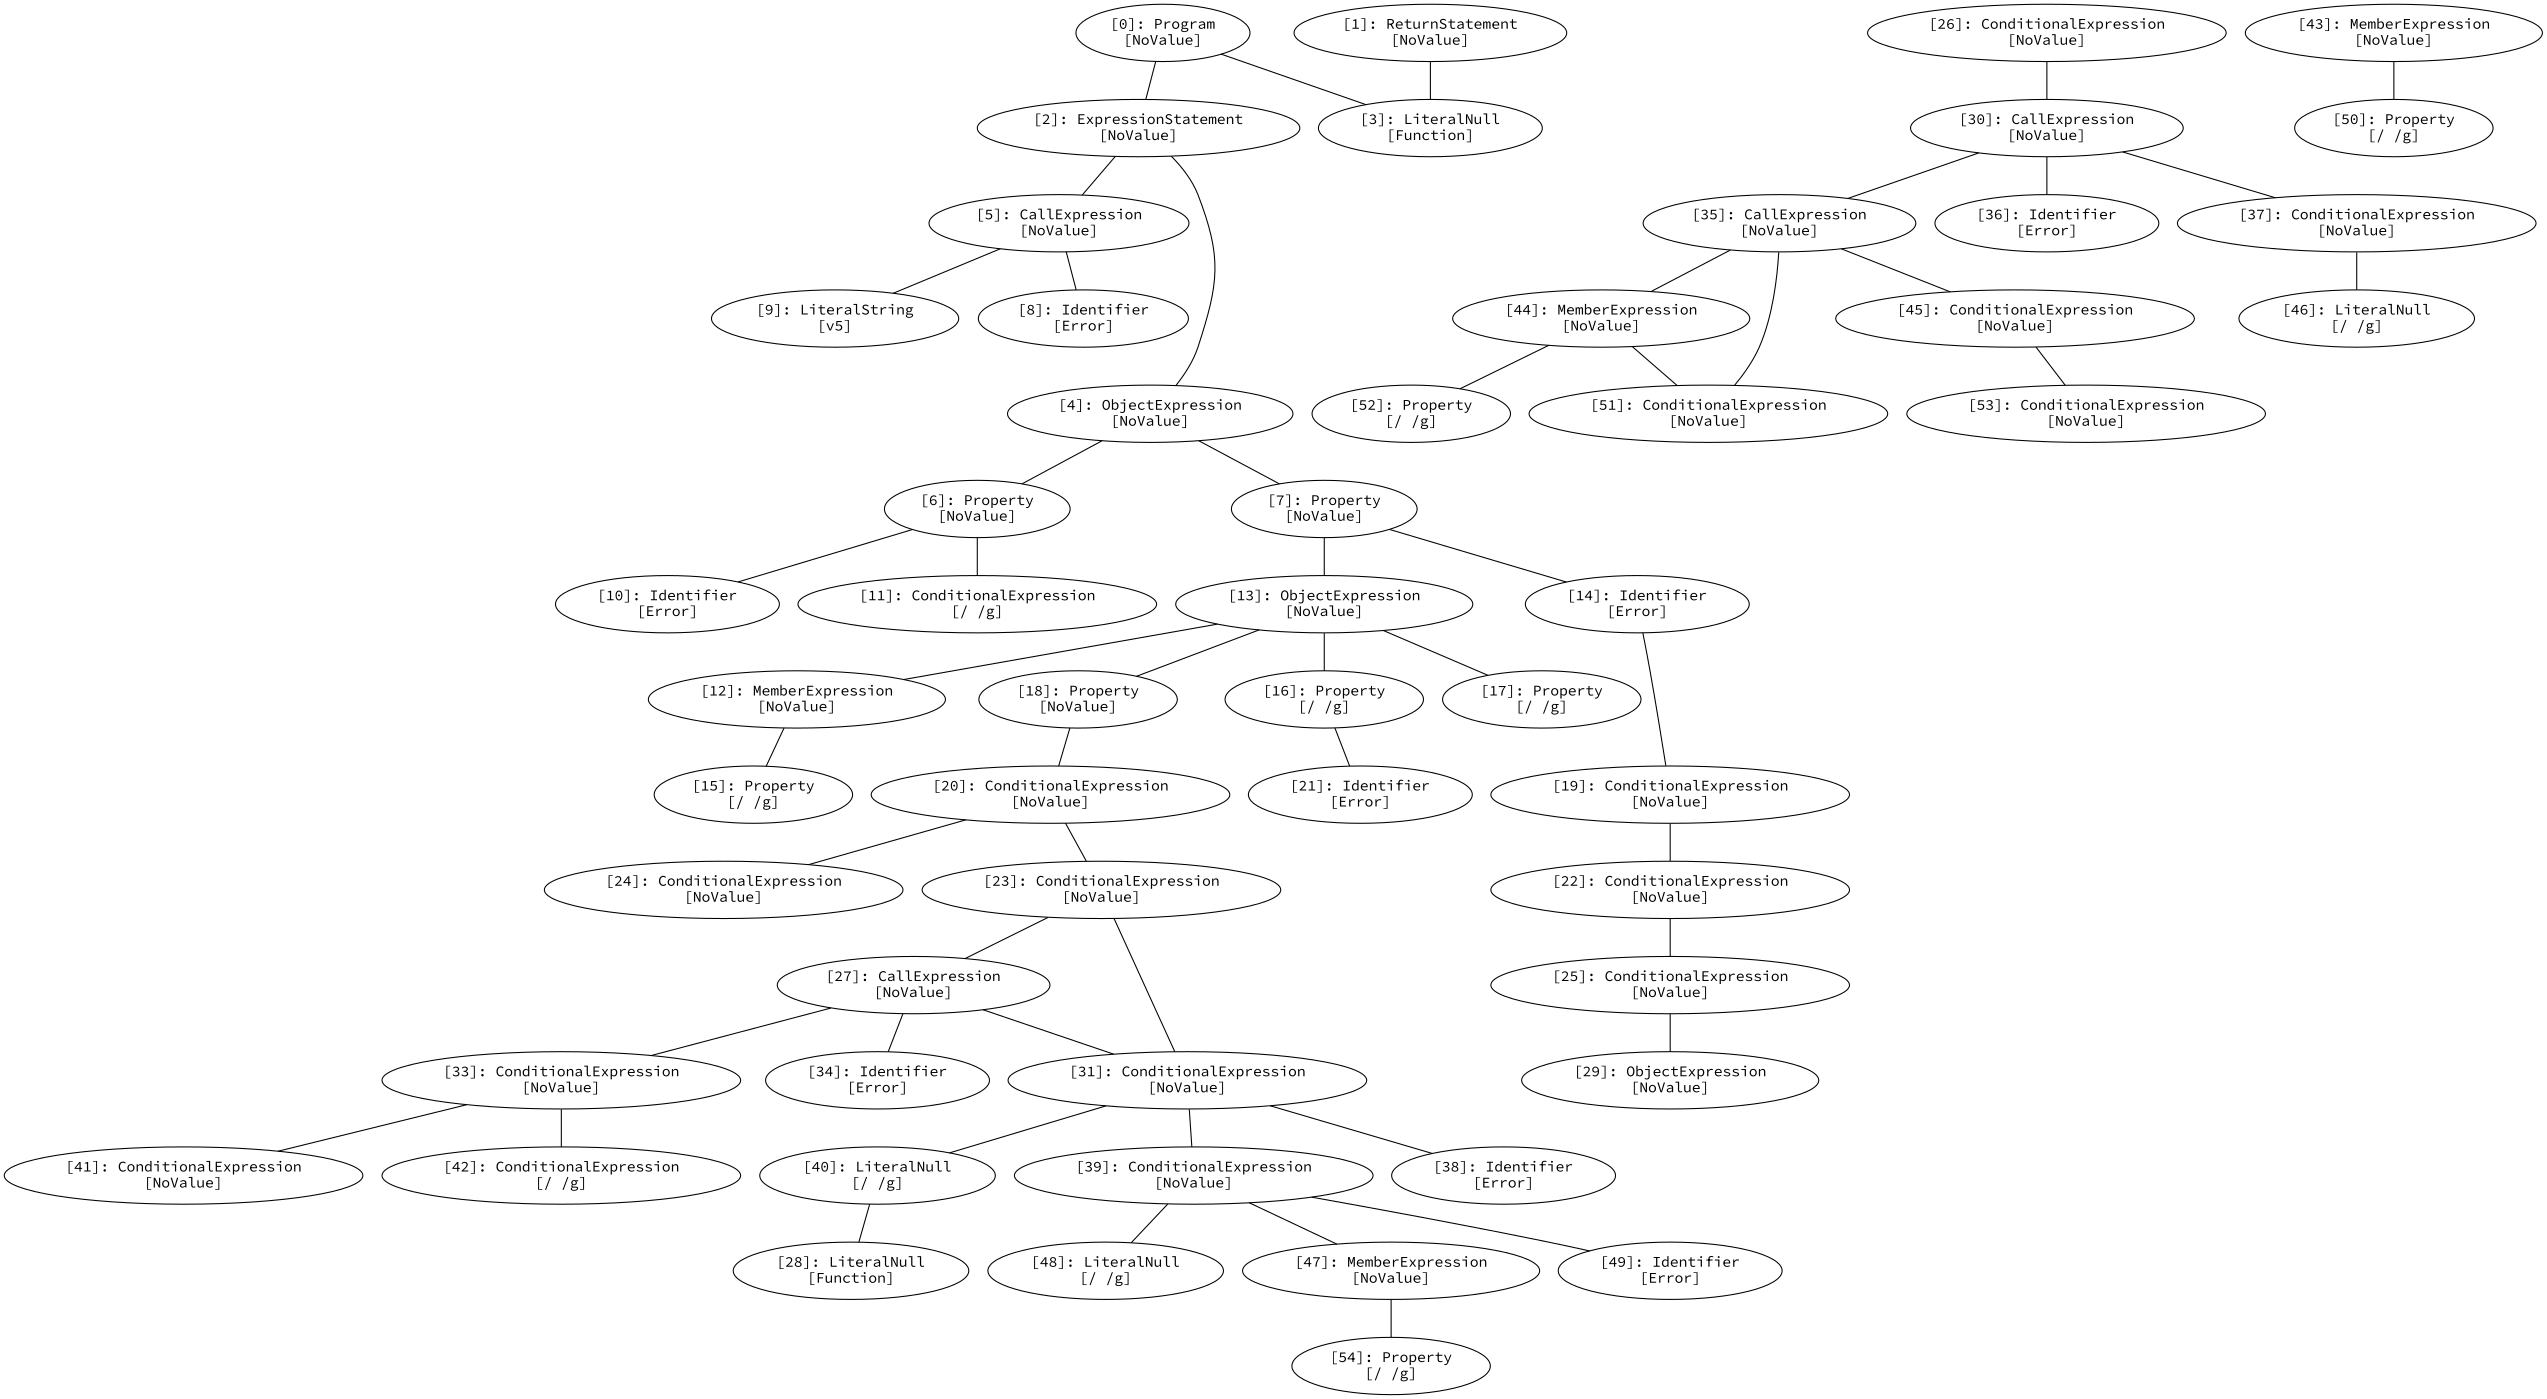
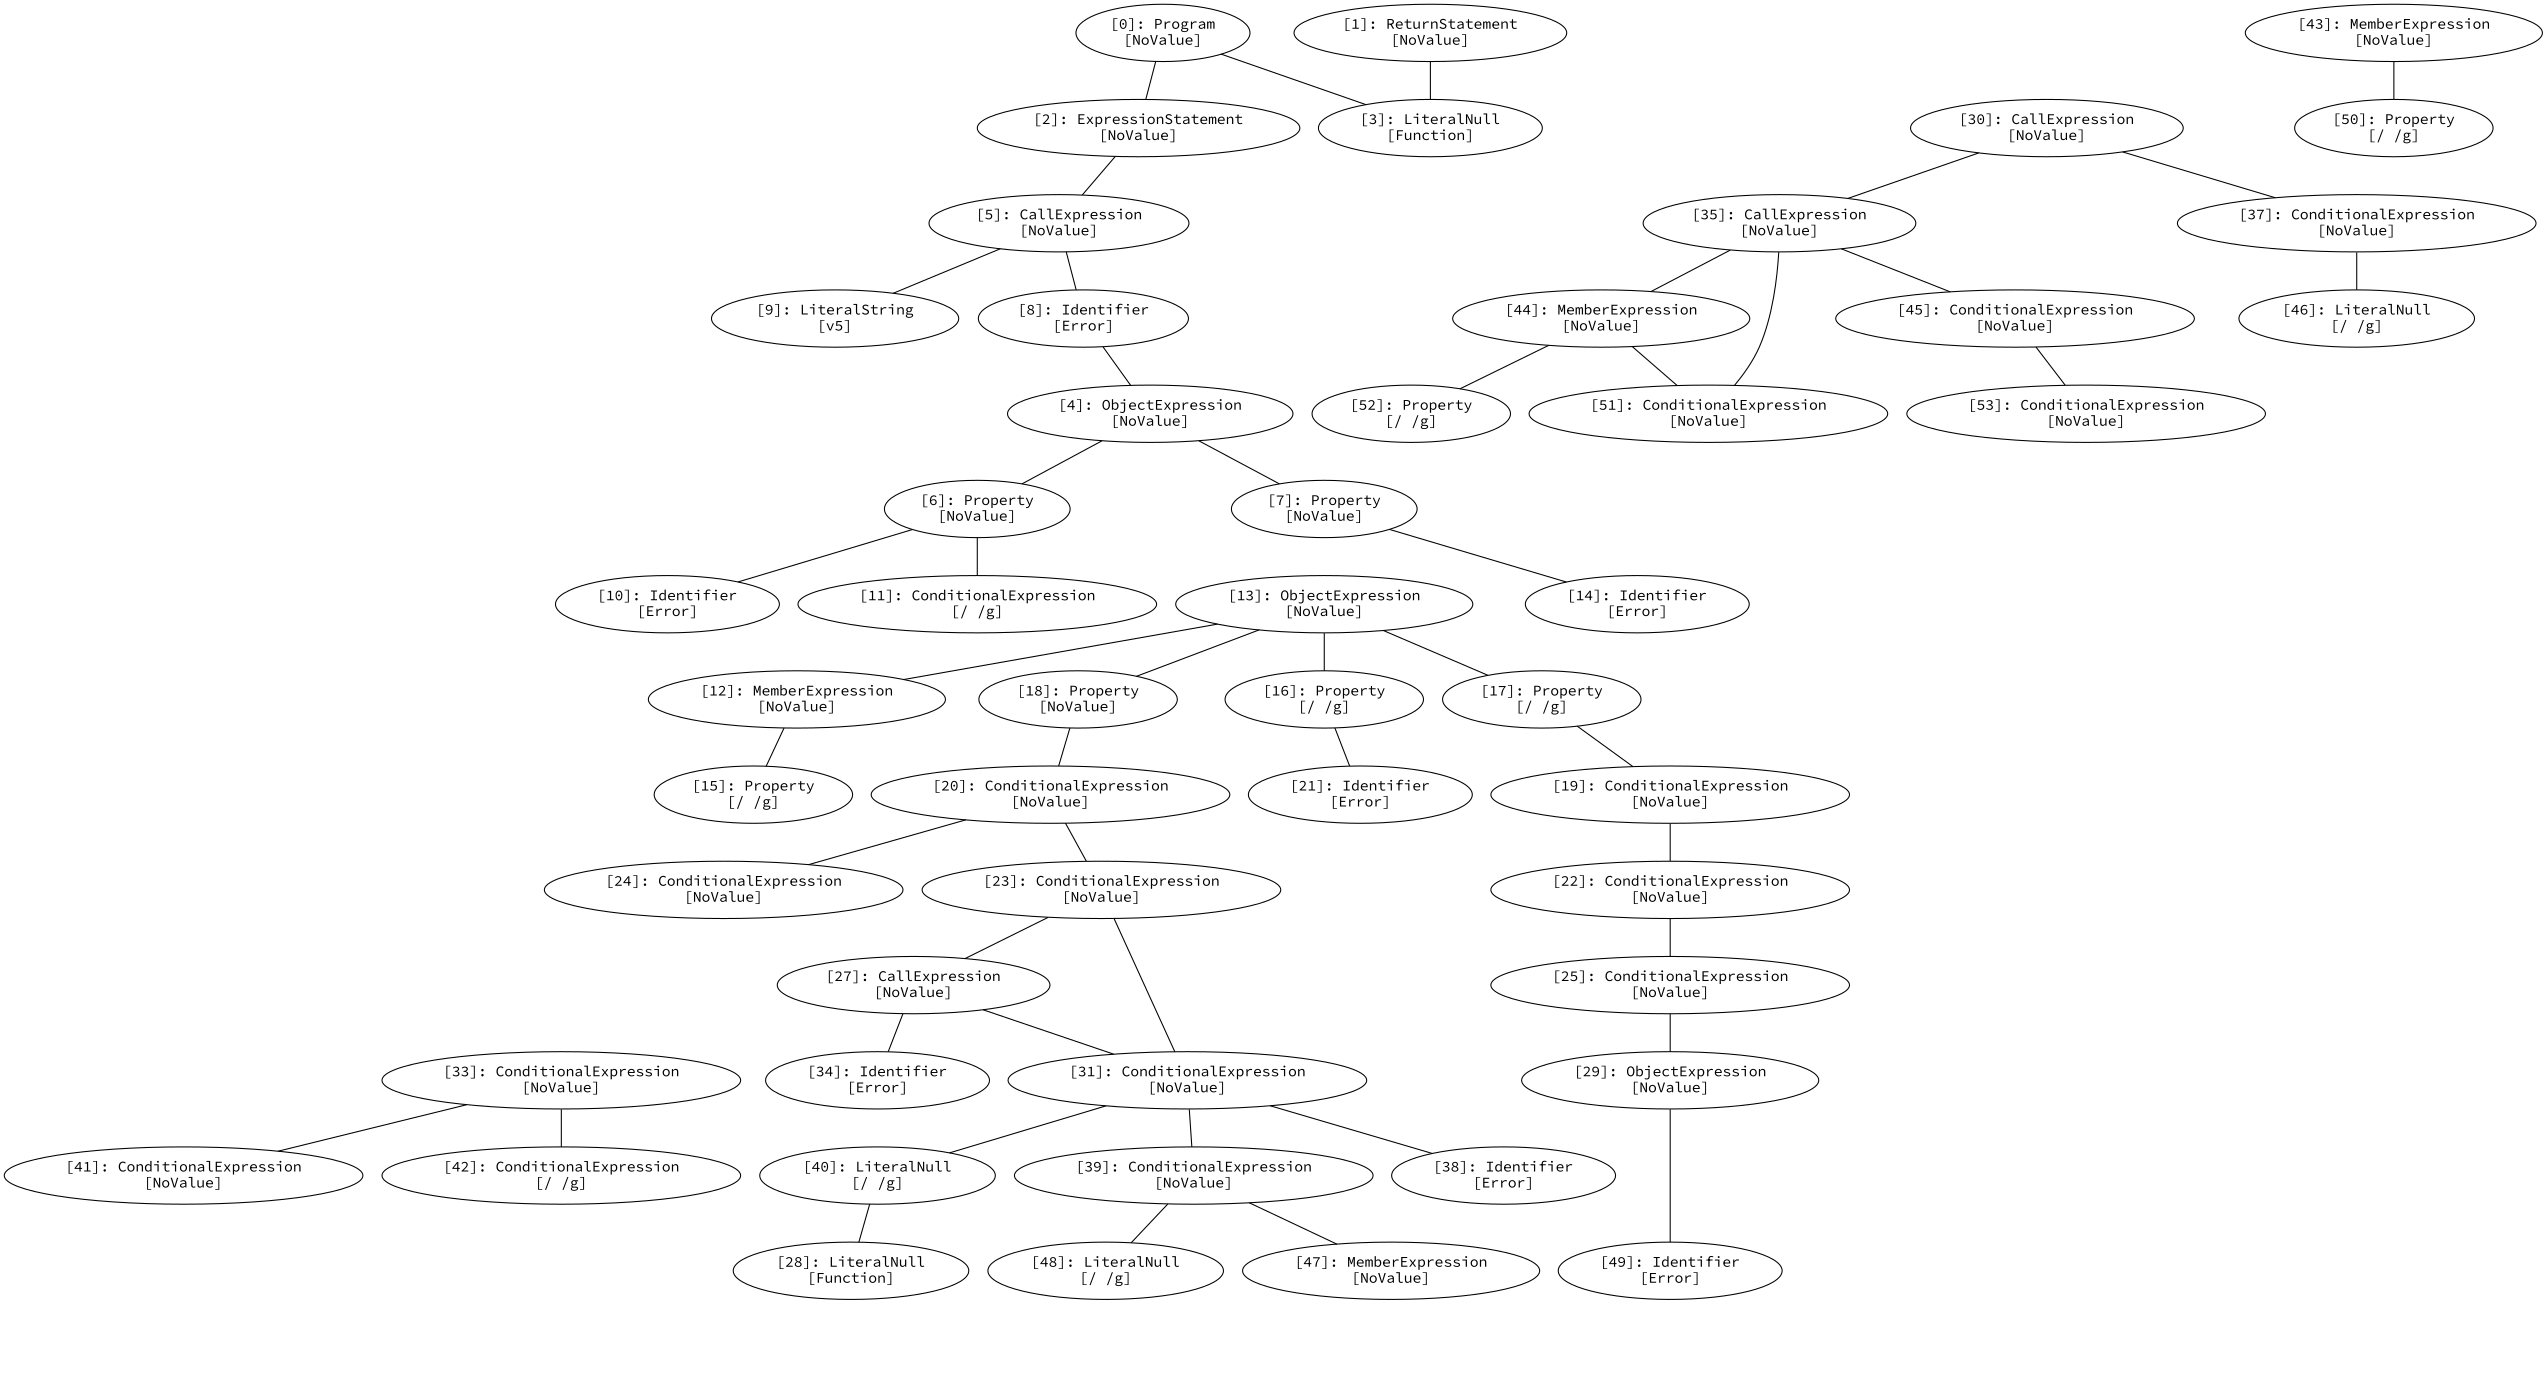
node "[26]: ConditionalExpression [NoValue]": removed
node "[36]: Identifier [Error]": removed
edge "[2]: ExpressionStatement [NoValue]" -- "[4]: ObjectExpression [NoValue]": now "[8]: Identifier [Error]" -- "[4]: ObjectExpression [NoValue]"
edge "[7]: Property [NoValue]" -- "[13]: ObjectExpression [NoValue]": removed
edge "[14]: Identifier [Error]" -- "[19]: ConditionalExpression [NoValue]": now "[17]: Property [/ /g]" -- "[19]: ConditionalExpression [NoValue]"
edge "[27]: CallExpression [NoValue]" -- "[33]: ConditionalExpression [NoValue]": removed
edge "[39]: ConditionalExpression [NoValue]" -- "[49]: Identifier [Error]": now "[29]: ObjectExpression [NoValue]" -- "[49]: Identifier [Error]"
node "[54]: Property [/ /g]": removed
